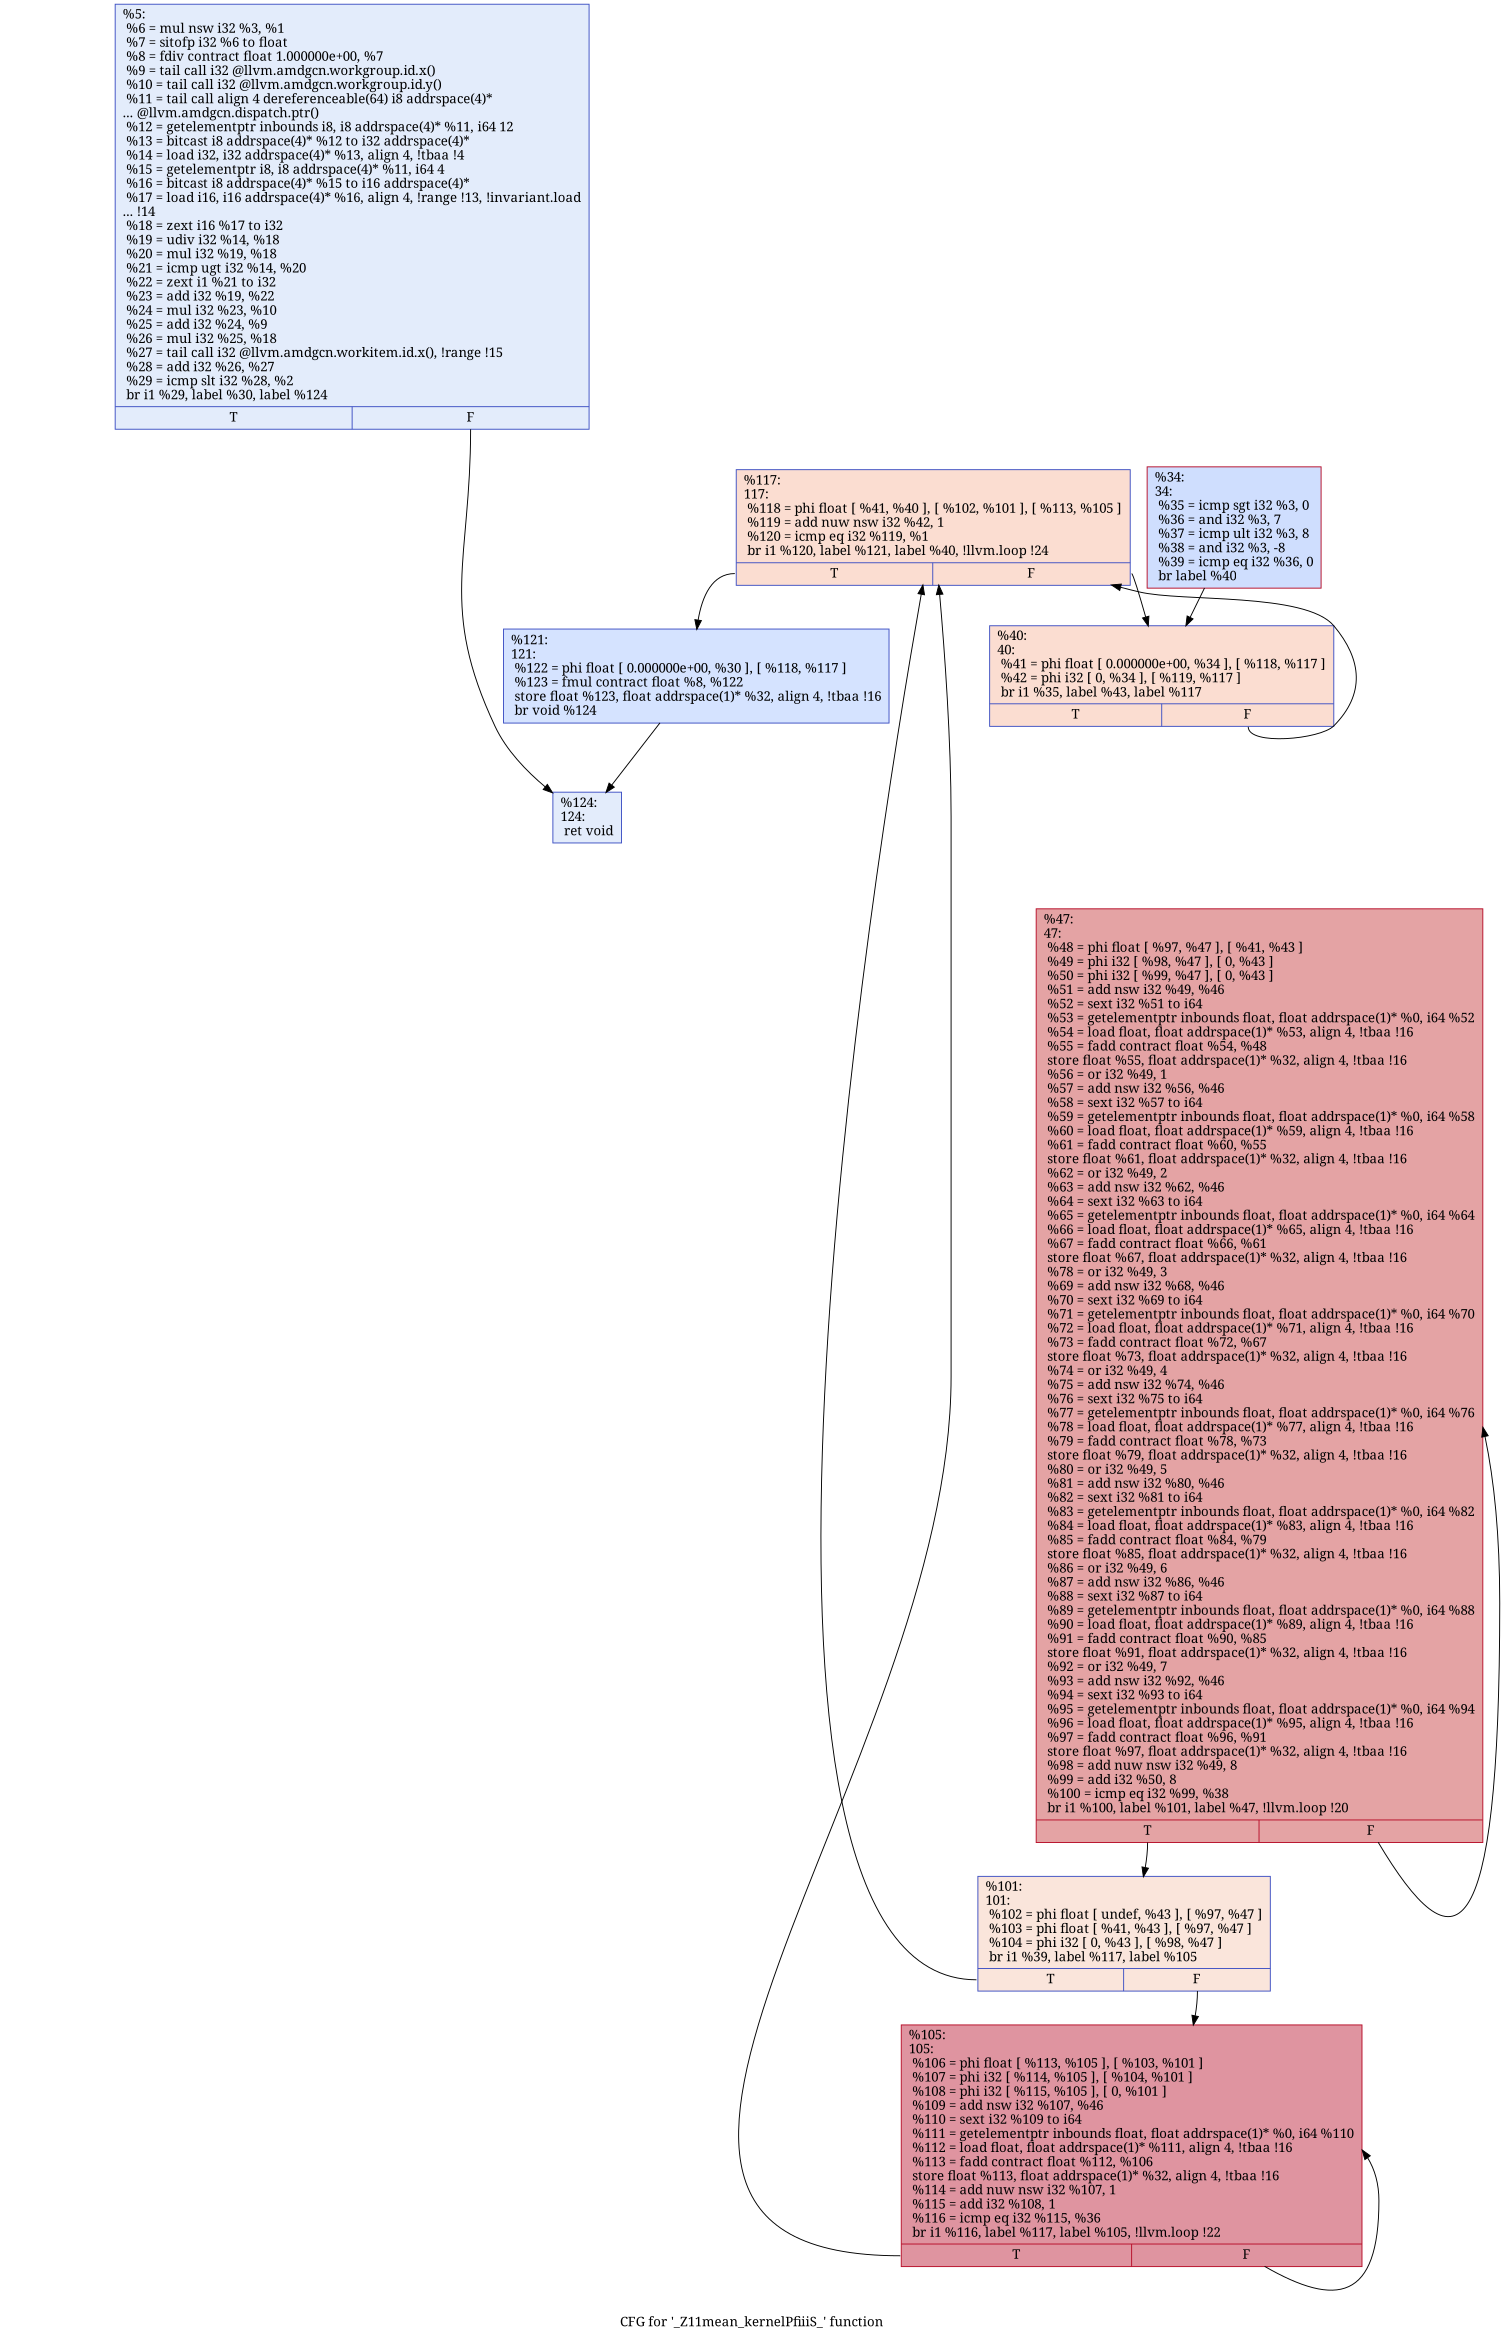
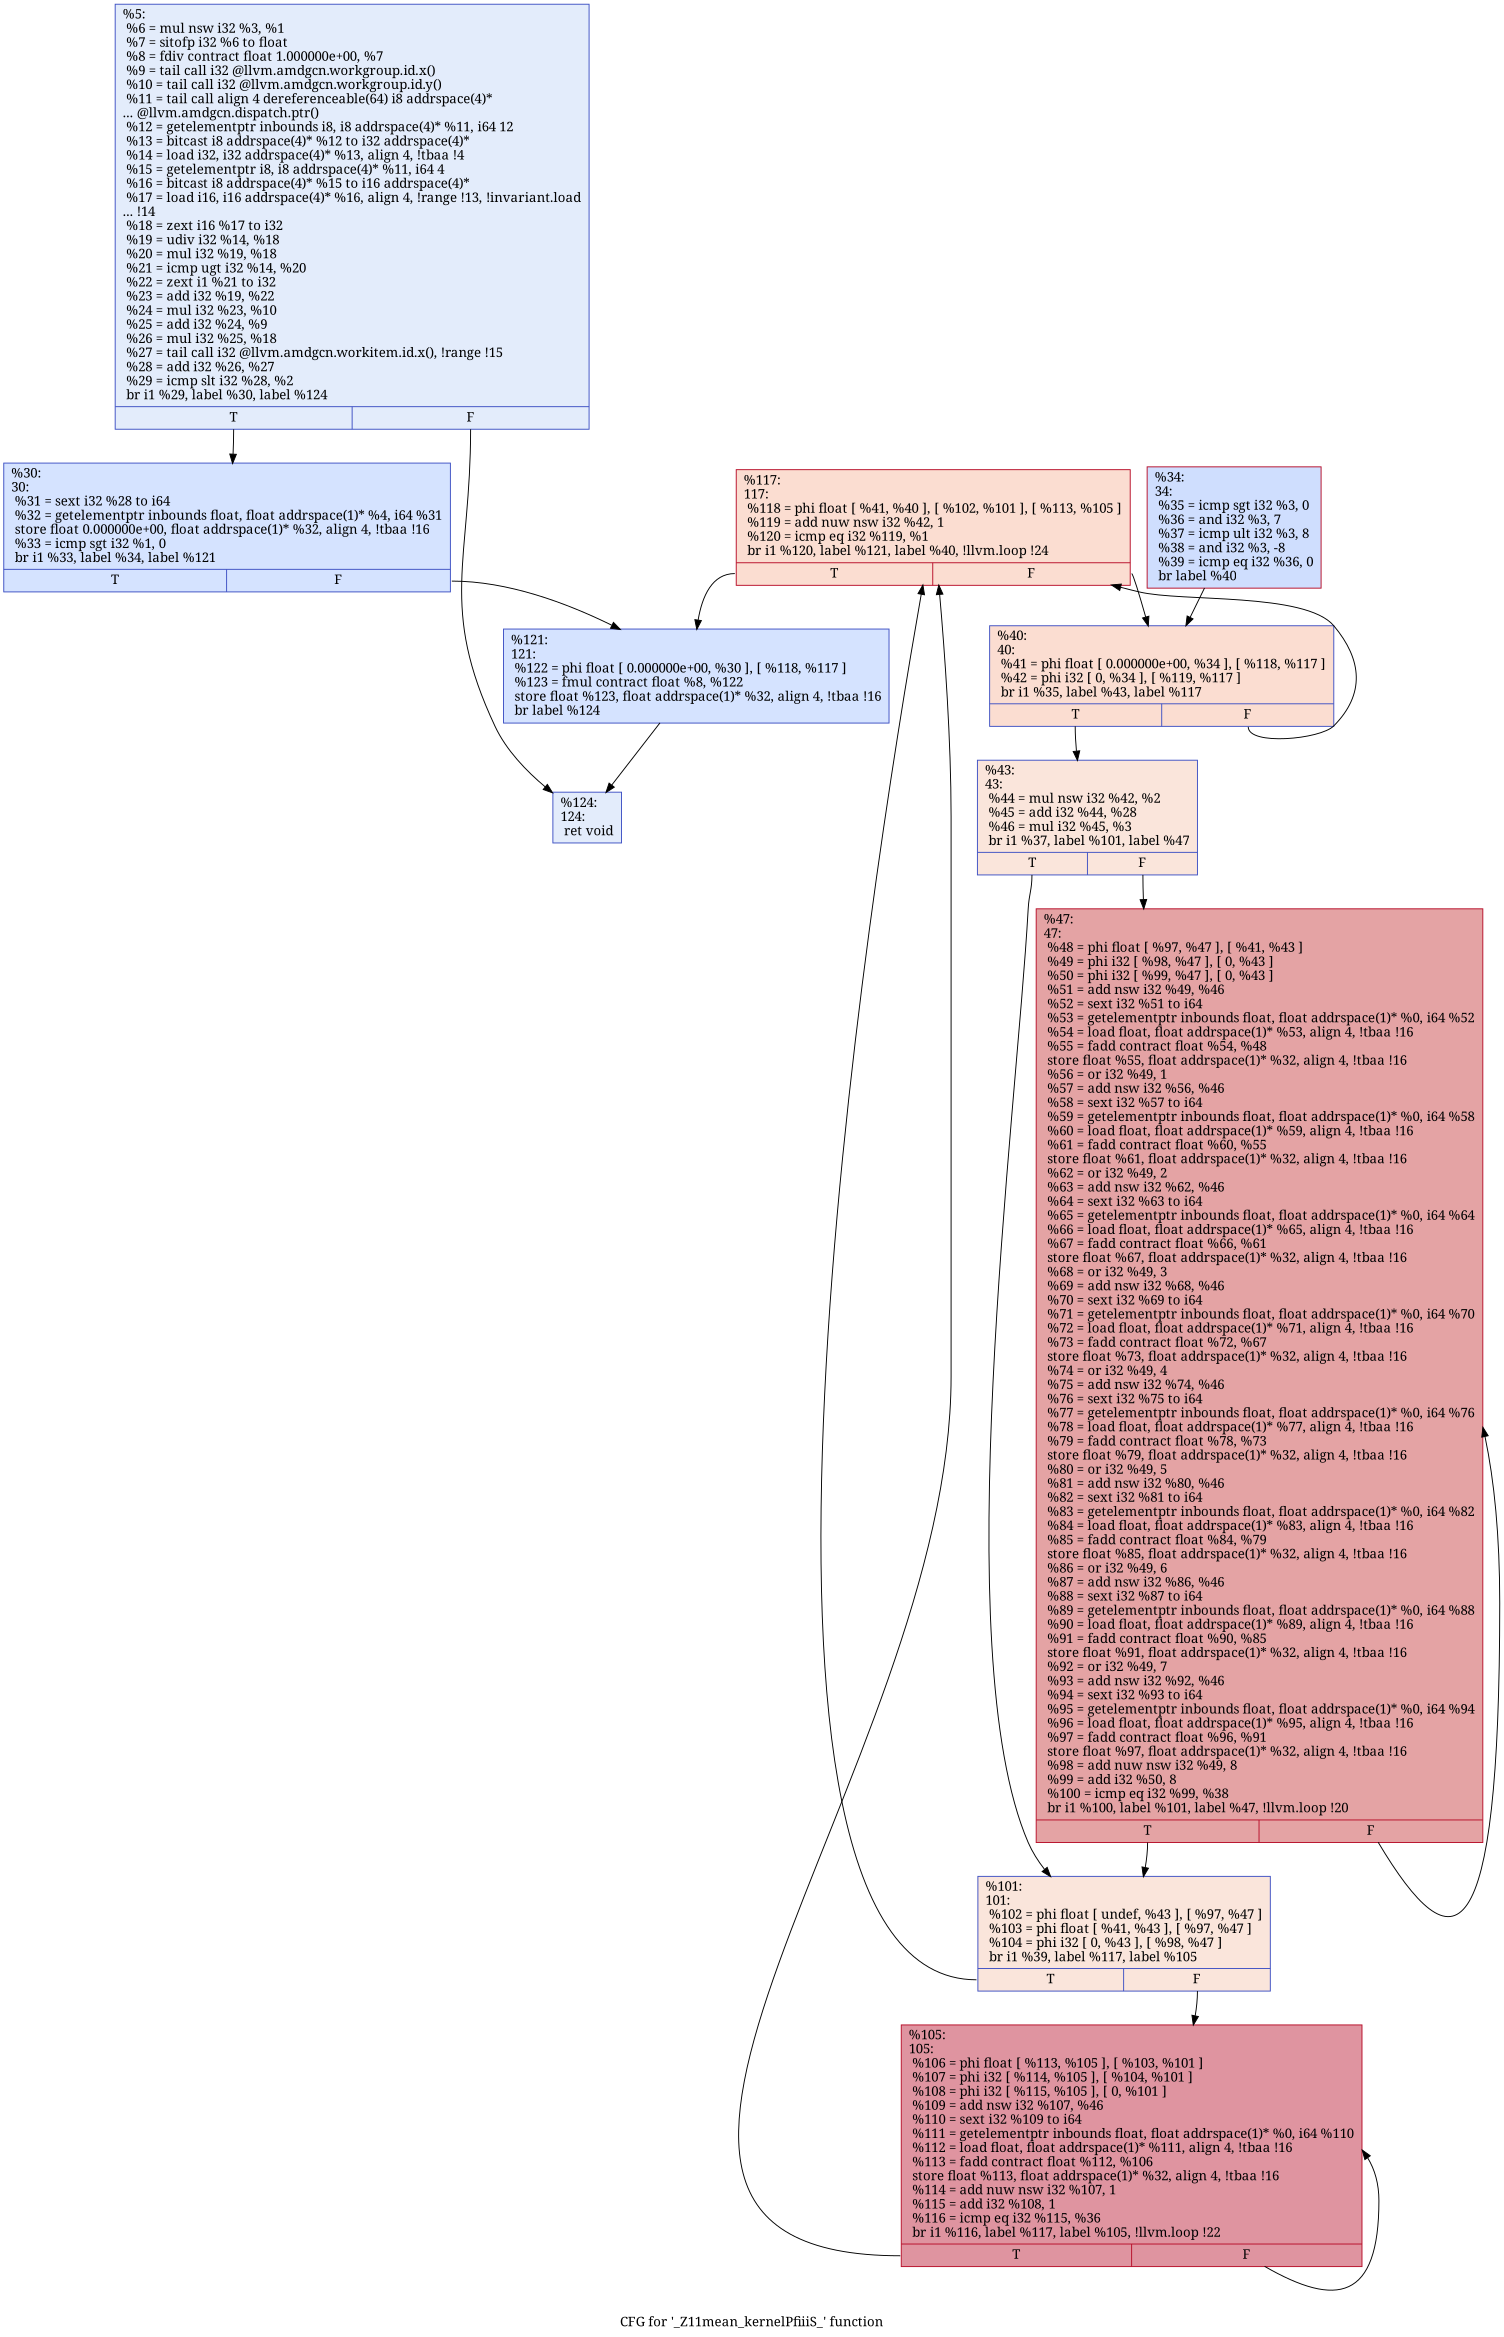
node "%30:": added
node "%117:": color #3d50c3ff -> #b70d28ff
node "%121:": text "br void %124" -> "br label %124"
node "%43:": added
node "%47:": text "%78 = or i32 %49, 3" -> "%68 = or i32 %49, 3"
